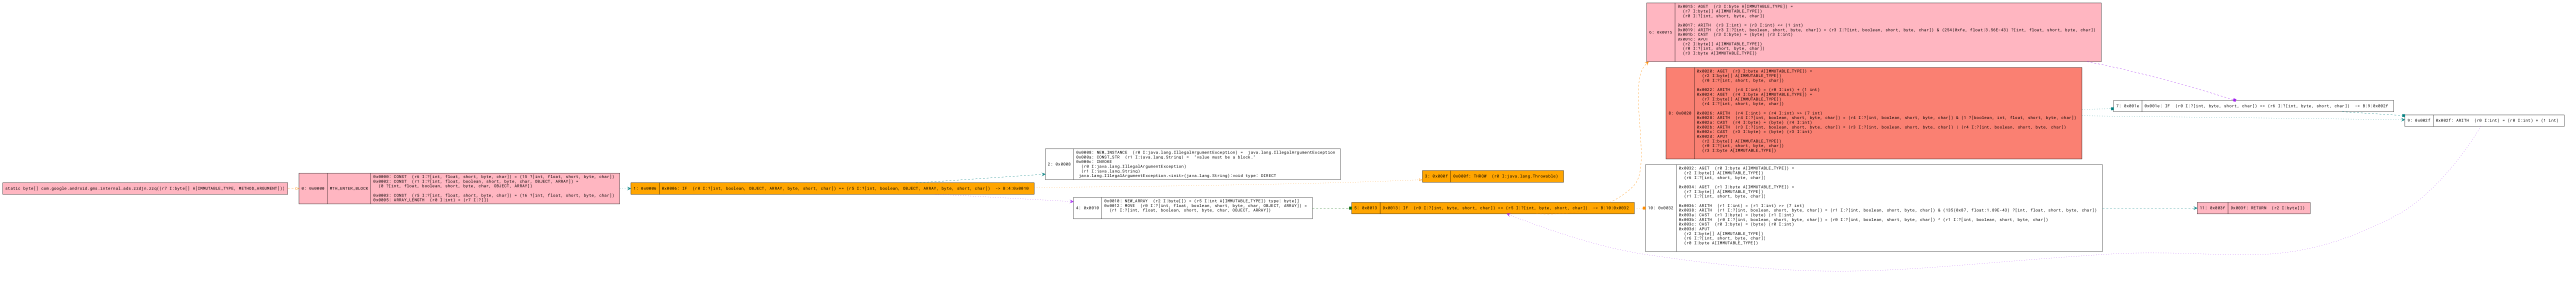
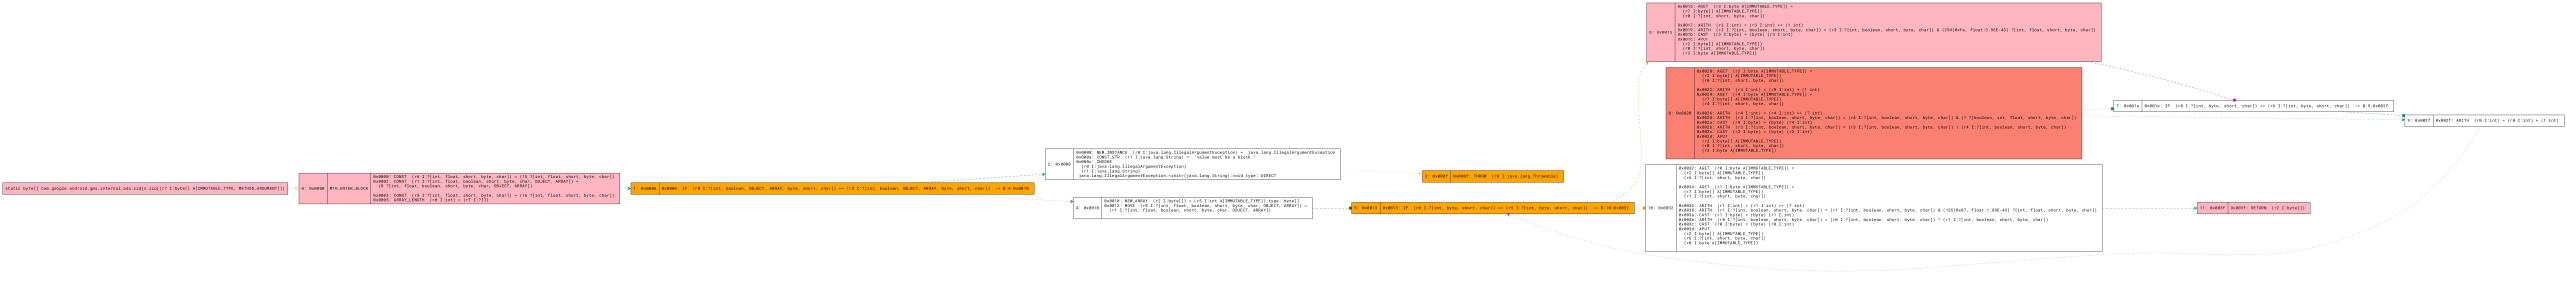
edge "1: 0x0006" -> "3: 0x000f": now "2: 0x0008" -> "3: 0x000f"
